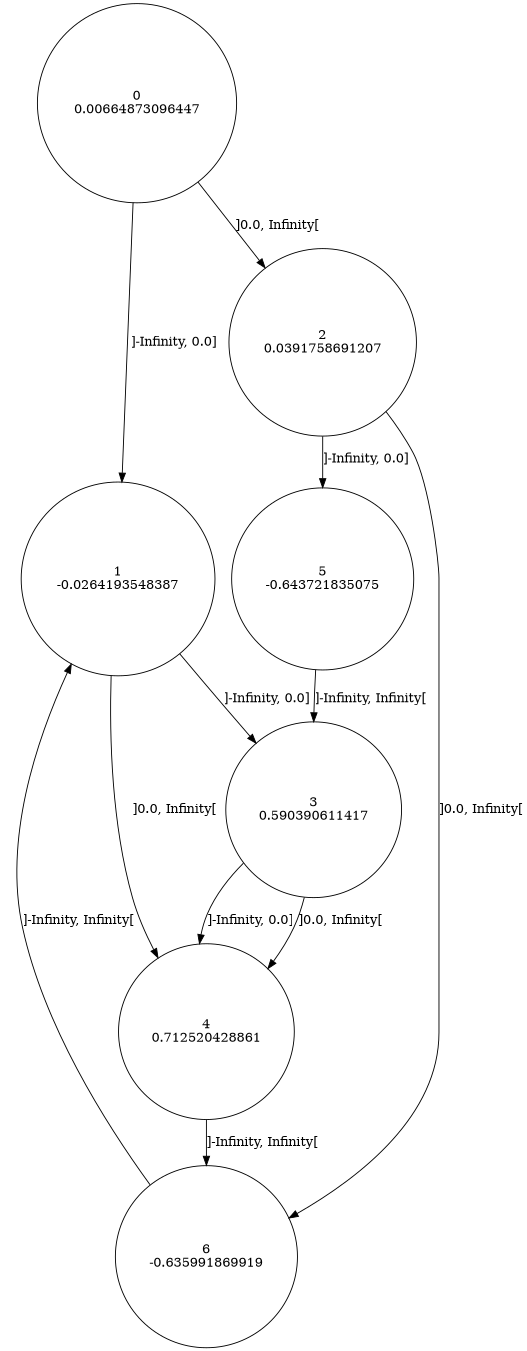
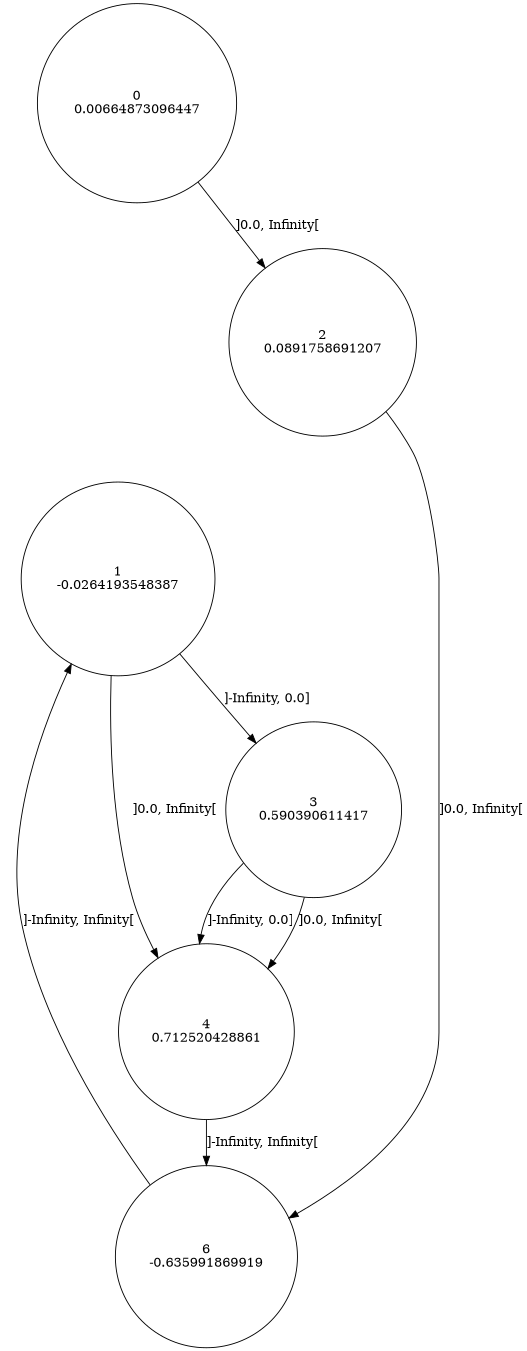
edge "0 0.00664873096447" -> "1 -0.0264193548387": removed, label "]-Infinity, 0.0]"
node "2 0.0391758691207": label "2 0.0391758691207" -> "2 0.0891758691207"
node "5 -0.643721835075": removed
